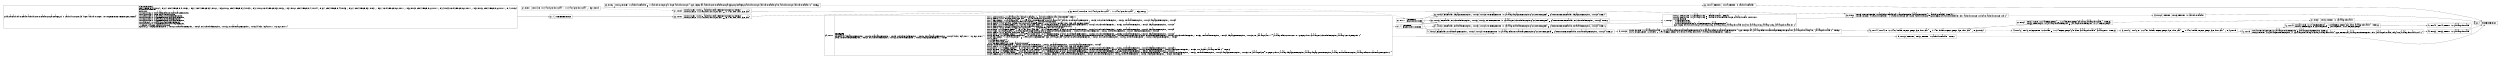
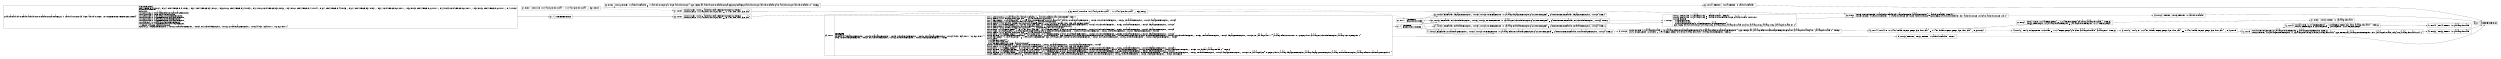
node "32: ?": text "MTH_EXIT_BLOCK" -> "INLINE_EXIT_BLOCK"
